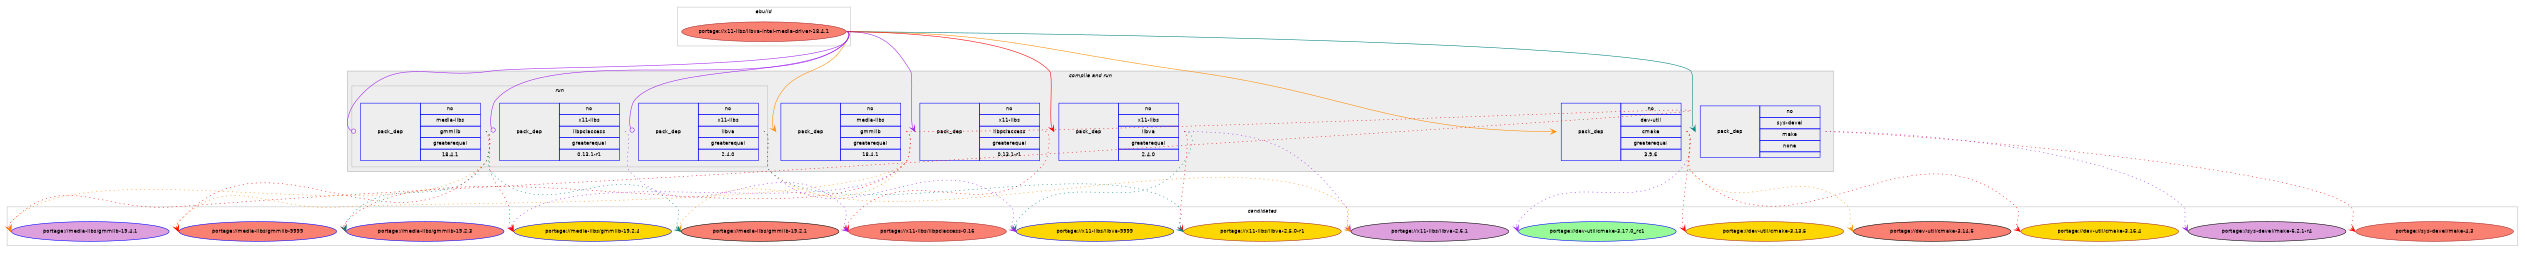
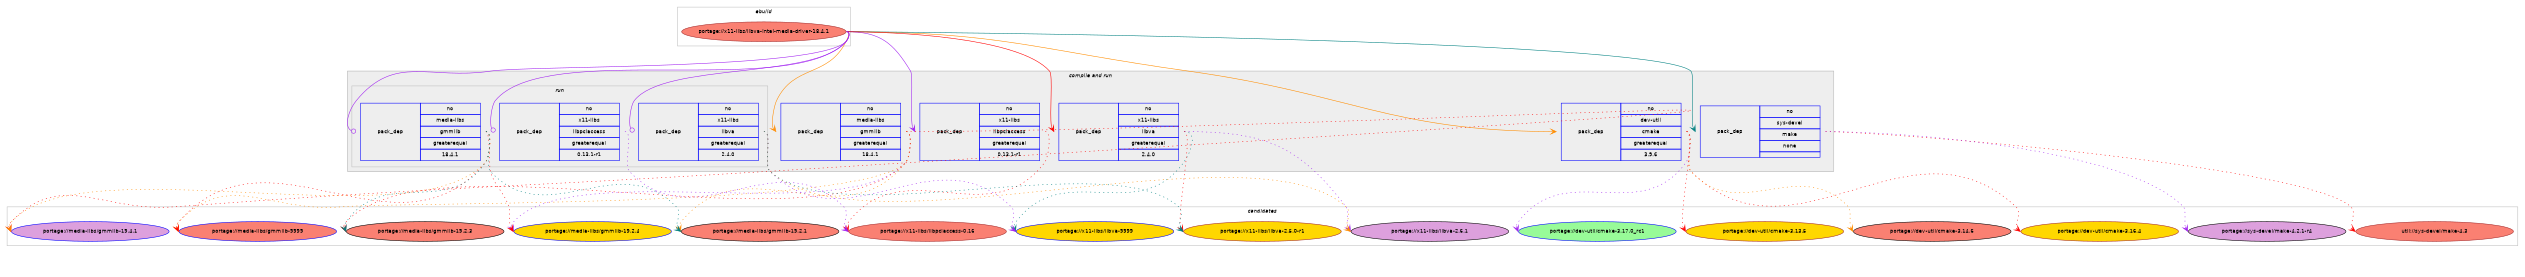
node "portage://media-libs/gmmlib-19.2.3": color blue -> black
node "portage://sys-devel/make-6.2.1-r4": label "portage://sys-devel/make-6.2.1-r4" -> "portage://sys-devel/make-4.2.1-r4"
node "portage://sys-devel/make-4.3": label "portage://sys-devel/make-4.3" -> "util://sys-devel/make-4.3"
